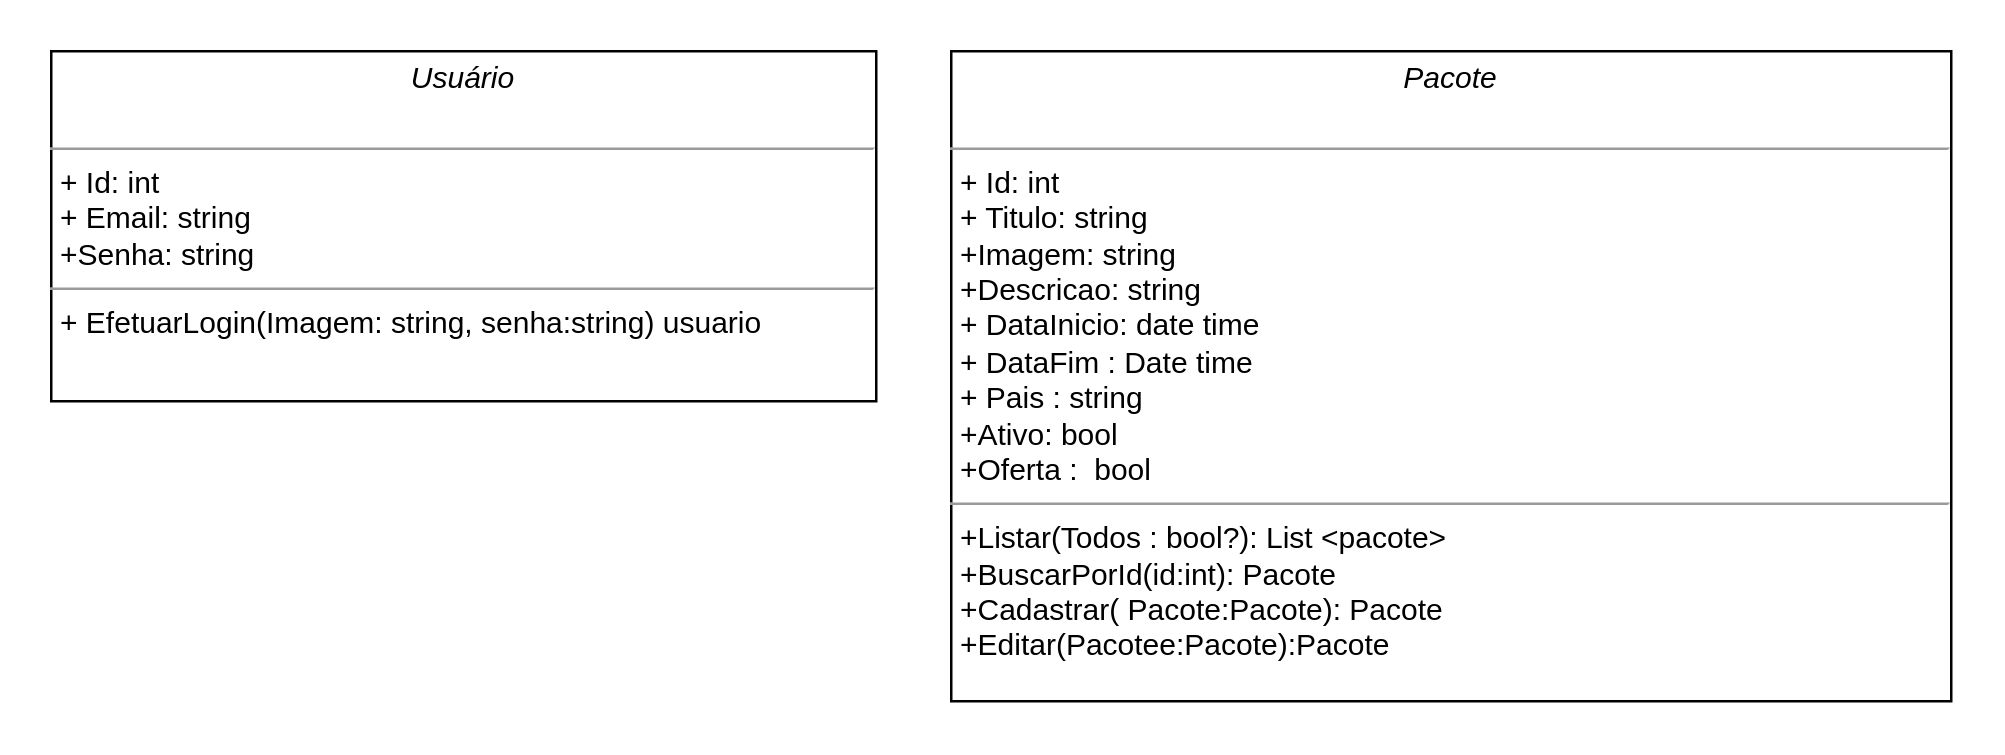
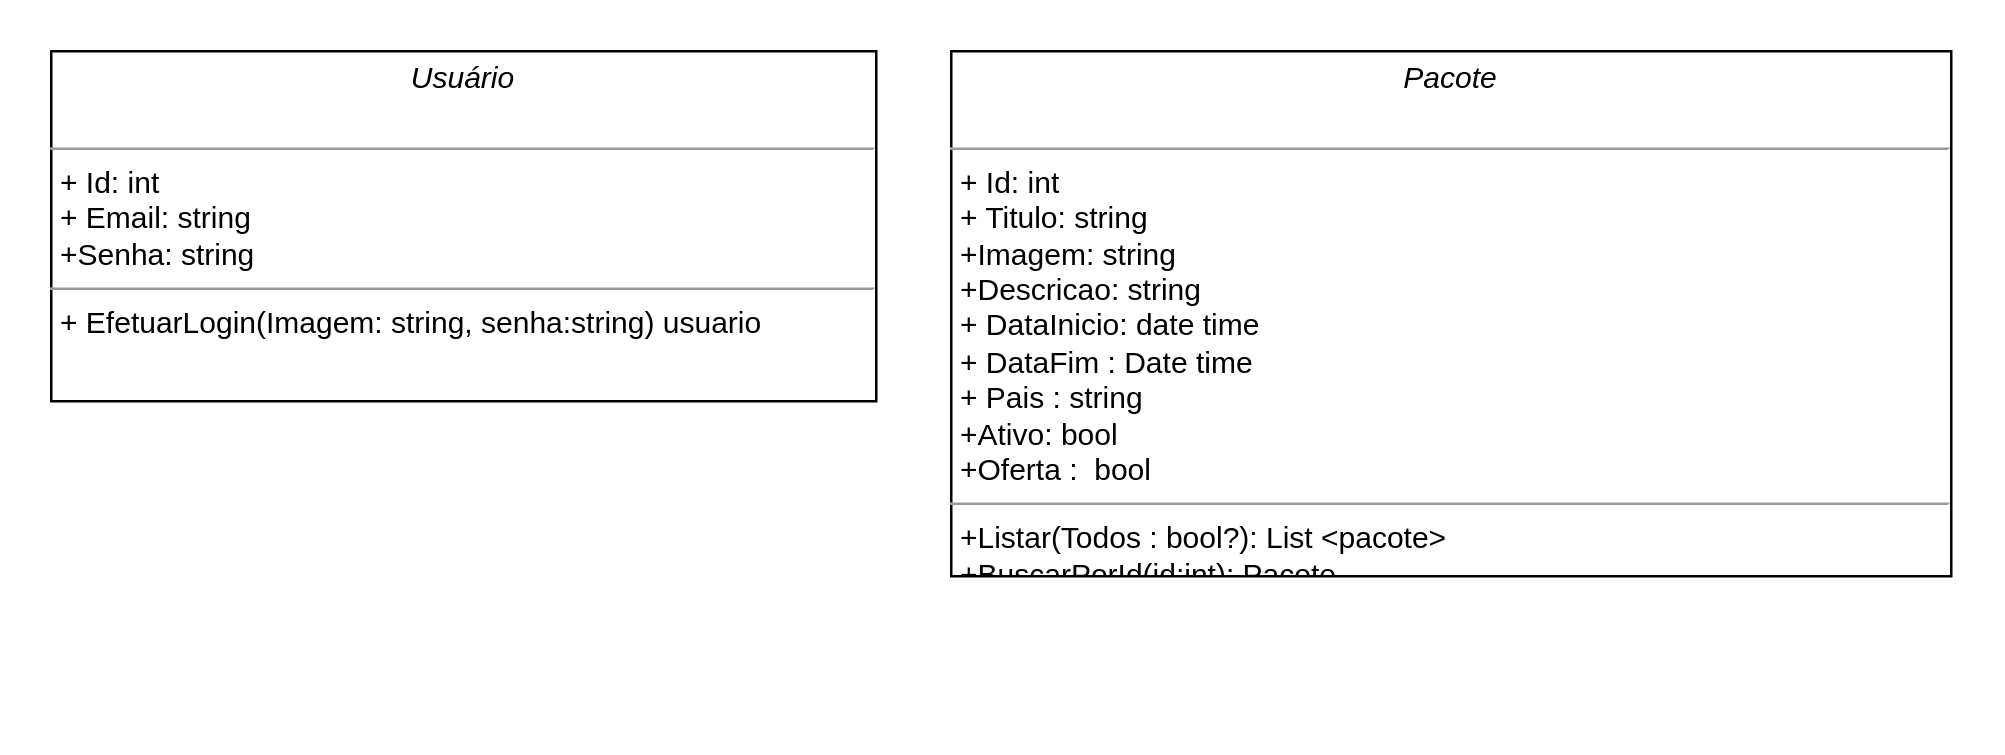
node "Pacote + Id: int + Titulo: string +Imagem: string +Descricao: string + DataInicio: date time + DataFim : Date time + Pais : string +Ativo: bool +Oferta : bool +Listar(Todos : bool?): List <pacote> +BuscarPorId(id:int): Pacote +Cadastrar( Pacote:Pacote): Pacote +Editar(Pacotee:Pacote):Pacote": size 1000x650 -> 1000x525
